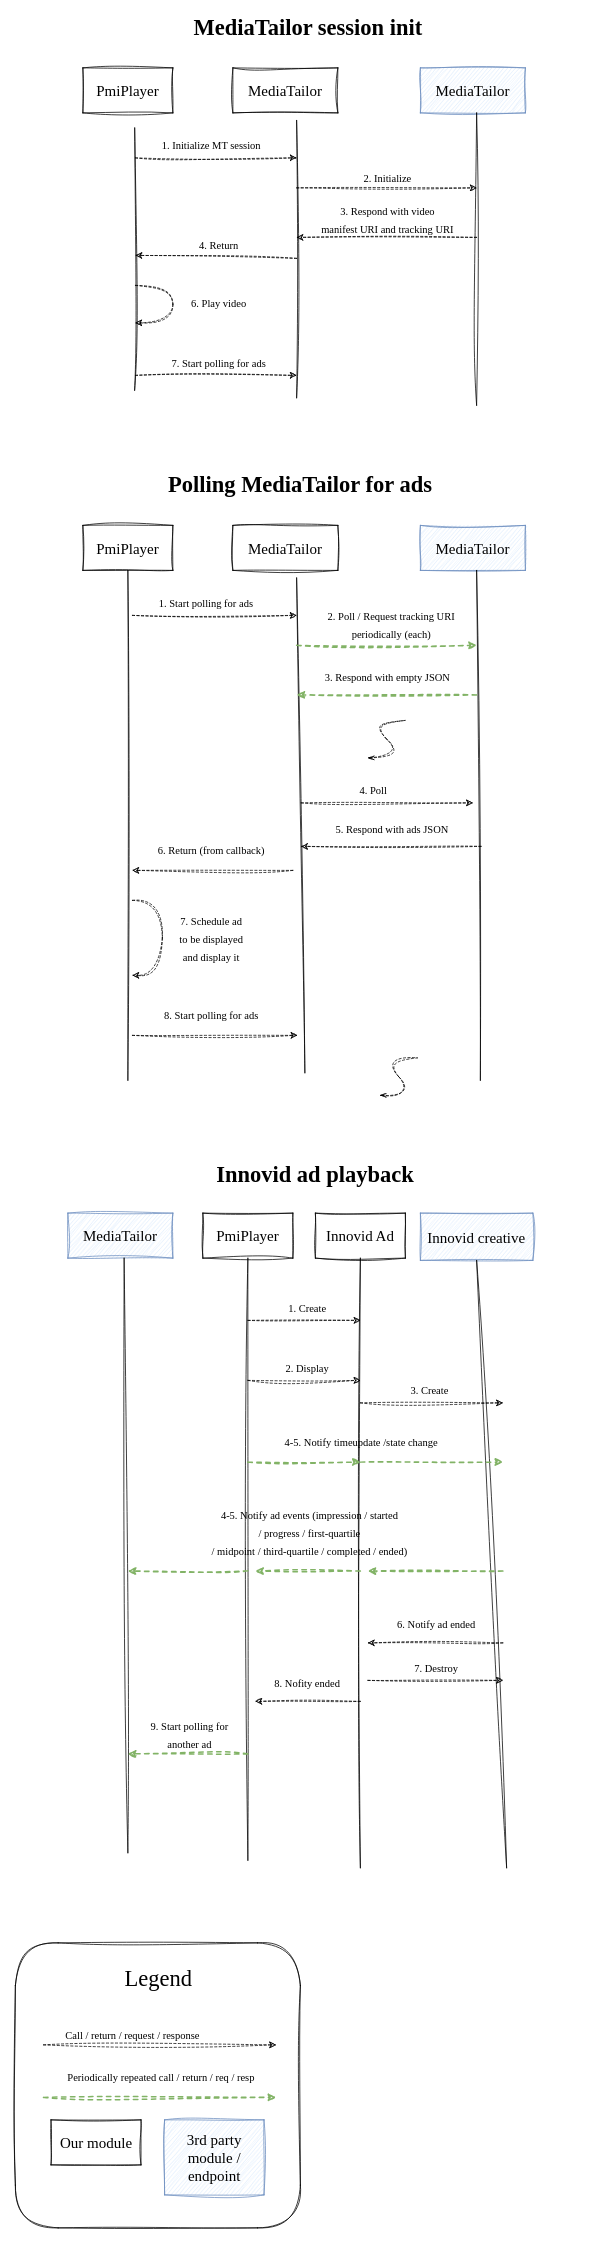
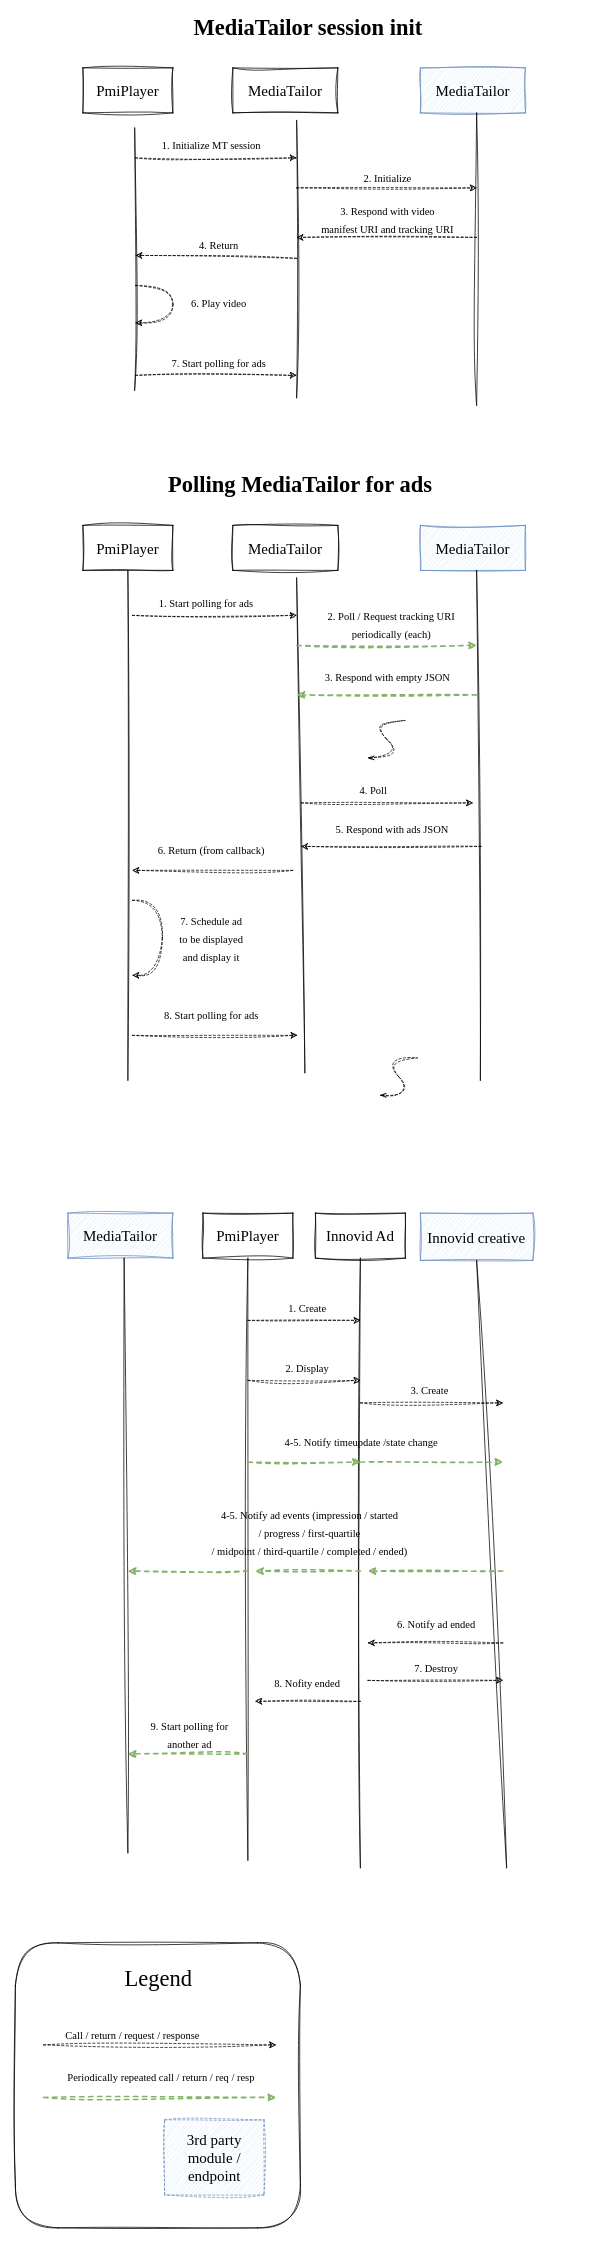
node "Innovid ad playback": removed
node "Our module": removed
node "3rd party module / endpoint": style solid -> dashed
